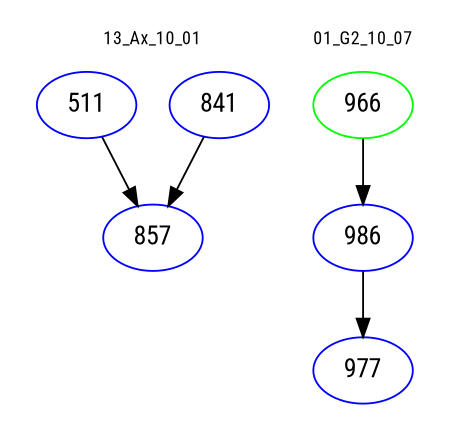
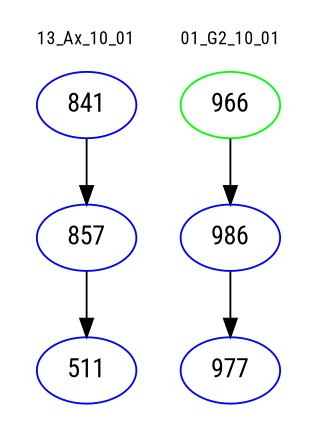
cluster "01_G2_10_07": label "01_G2_10_07" -> "01_G2_10_01"
edge "511" -> "857": reversed
